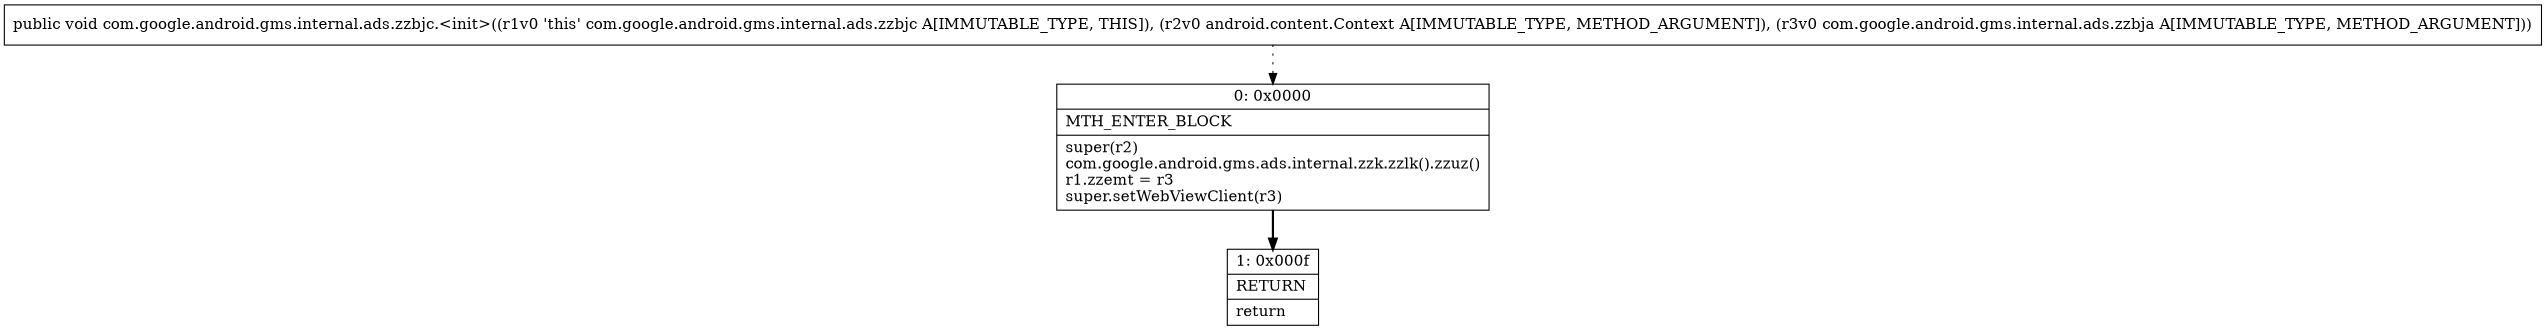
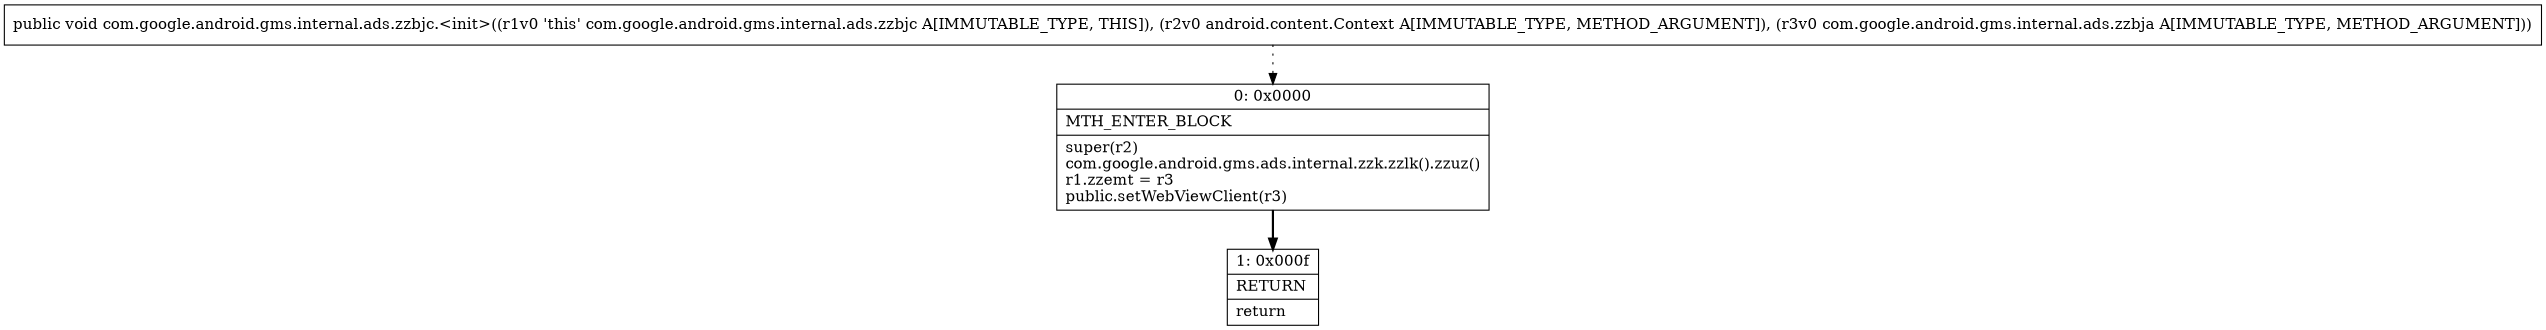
node "0: 0x0000": text "super.setWebViewClient(r3)" -> "public.setWebViewClient(r3)"
